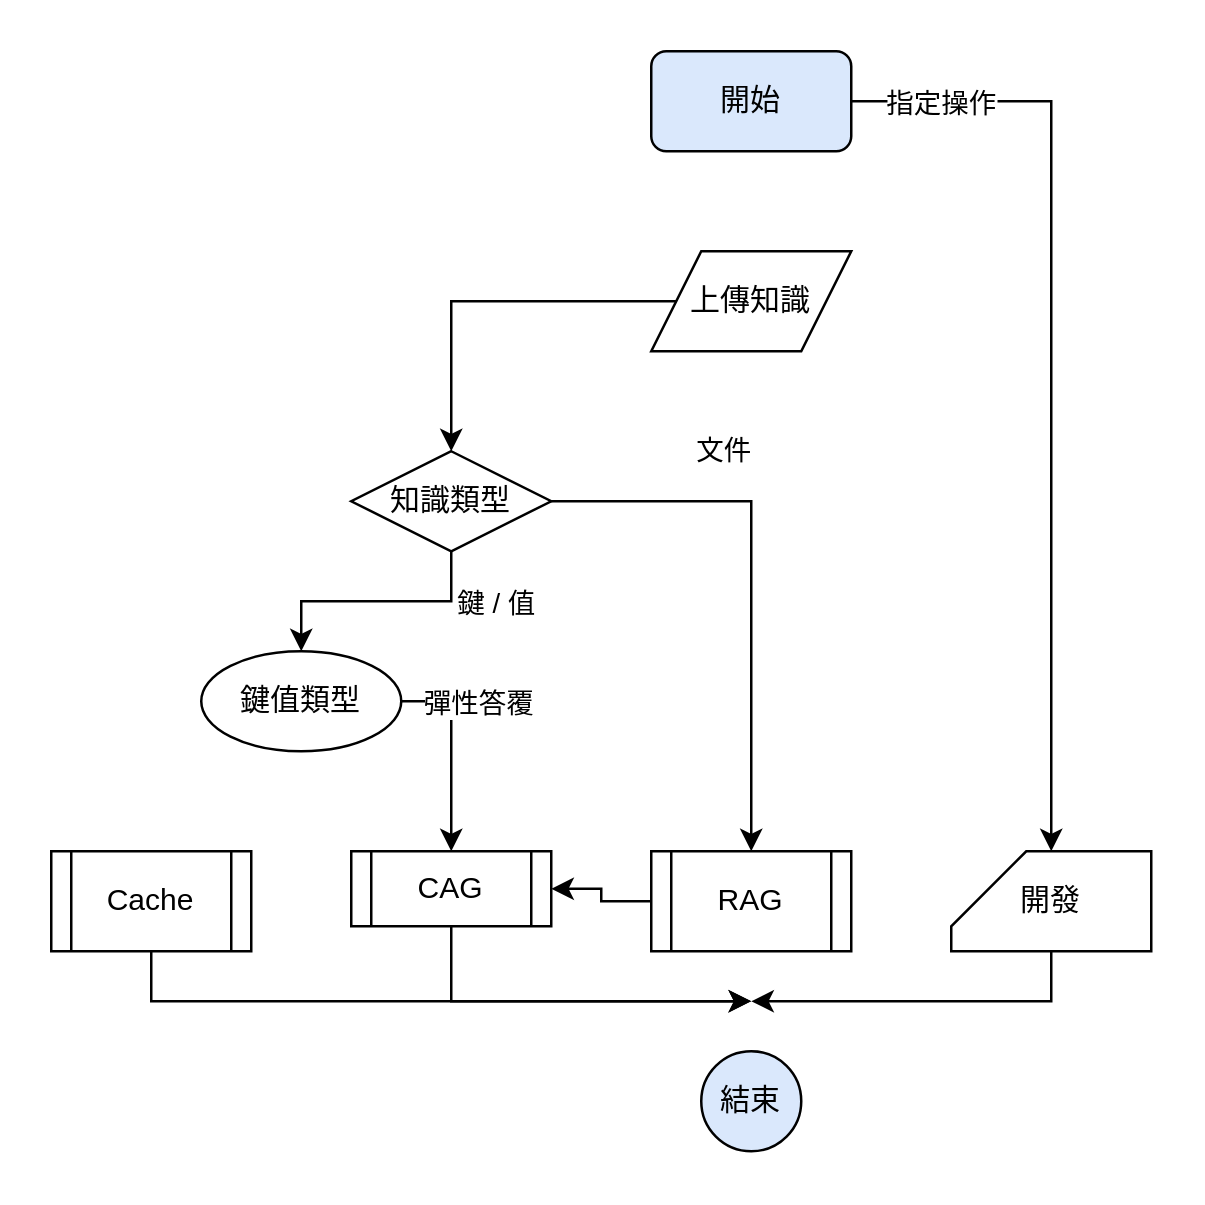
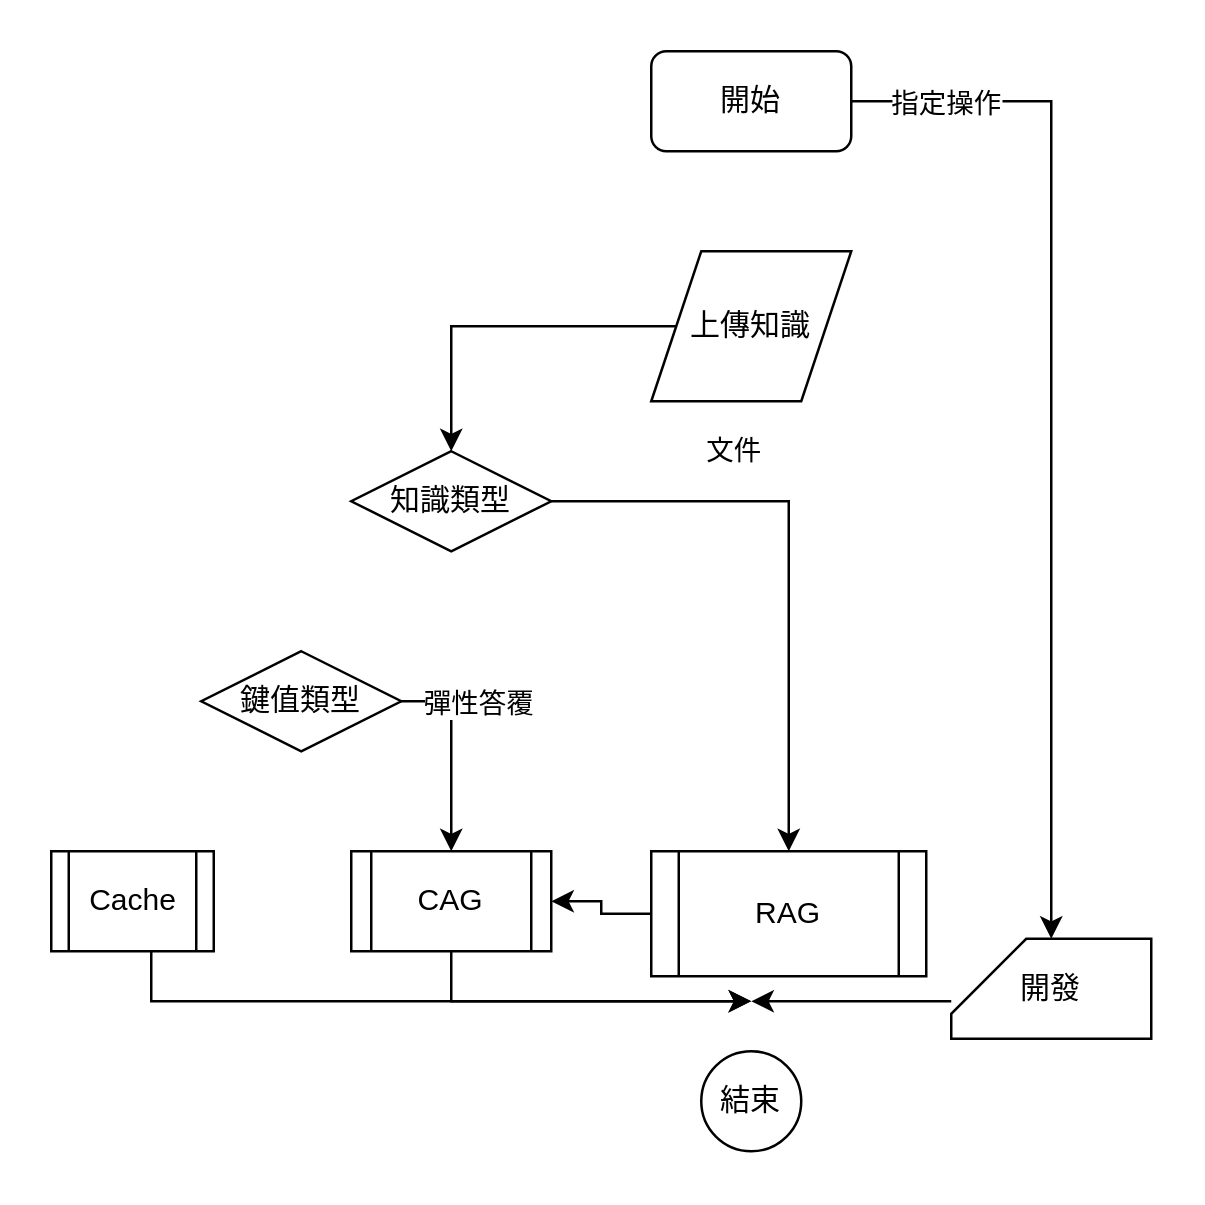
node "開始": fillcolor #dae8fc -> #ffffff
node "上傳知識": size 200x100 -> 200x150
edge "知識類型" -> "鍵值類型": removed, label "鍵 / 值"
node "鍵值類型": shape ellipse -> diamond
node "CAG": size 200x75 -> 200x100
node "Cache": size 200x100 -> 163x100
node "RAG": size 200x100 -> 275x125
node "開發": moved (1051, 901) -> (1051, 989)
node "結束": fillcolor #dae8fc -> #ffffff
